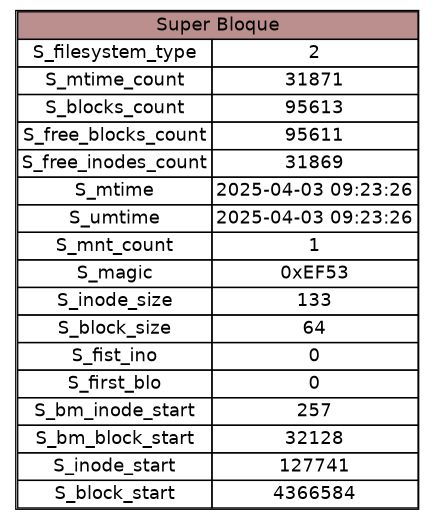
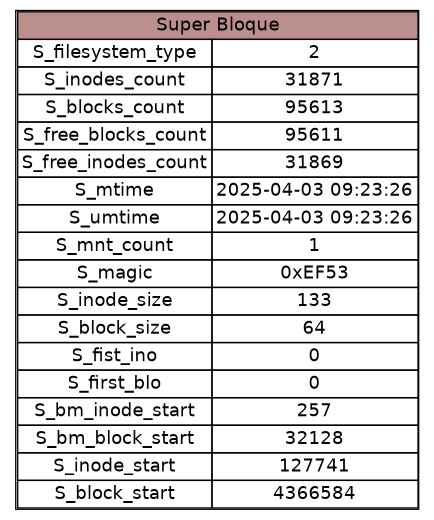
node "Super Bloque": text "S_mtime_count" -> "S_inodes_count"
